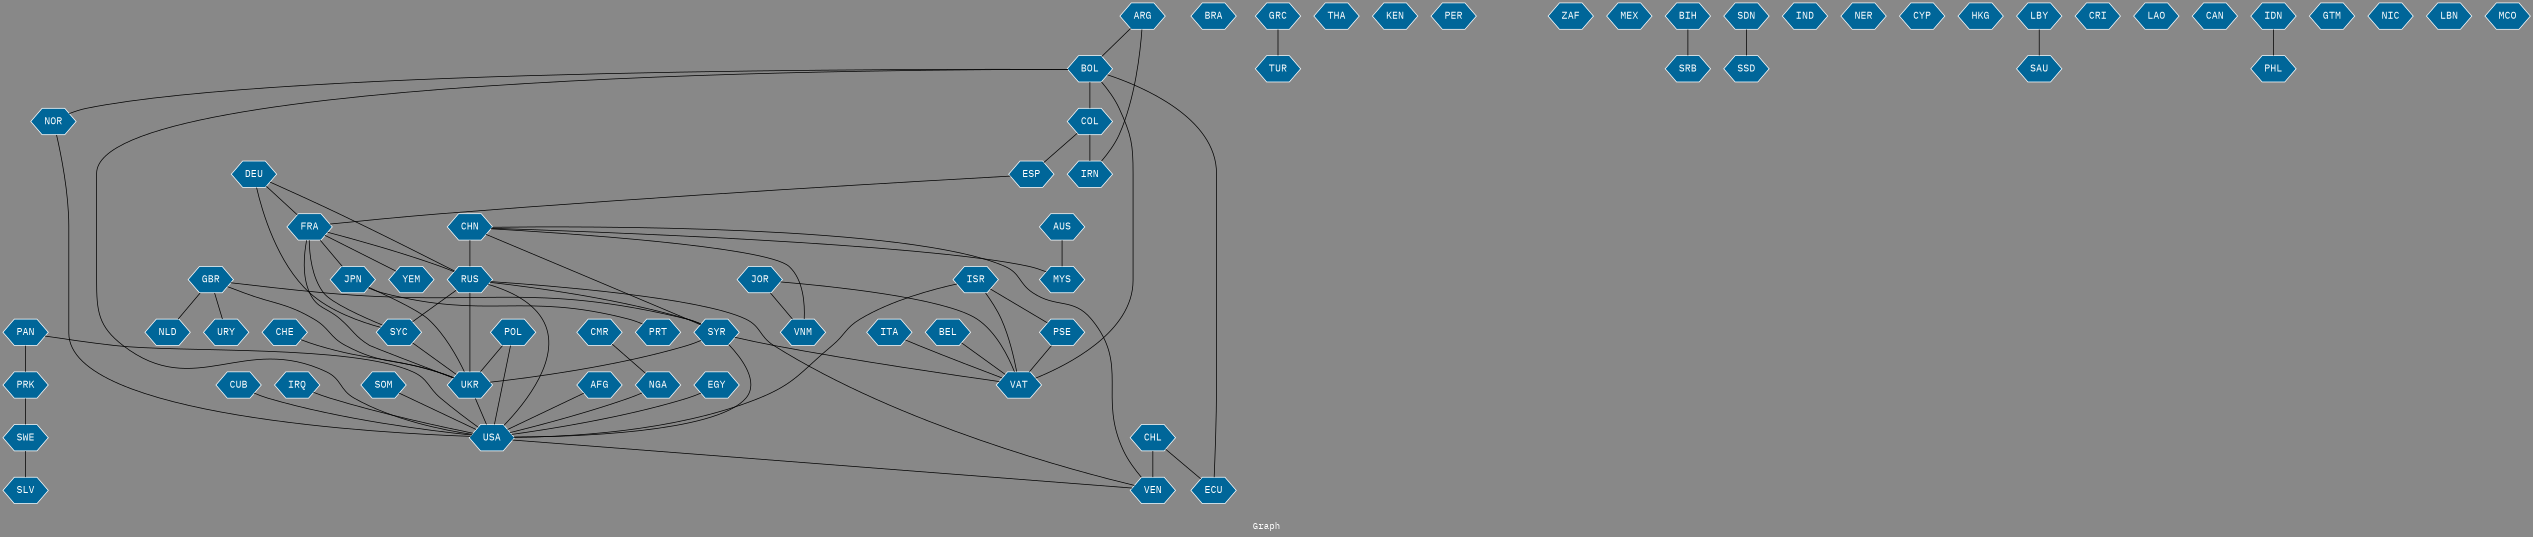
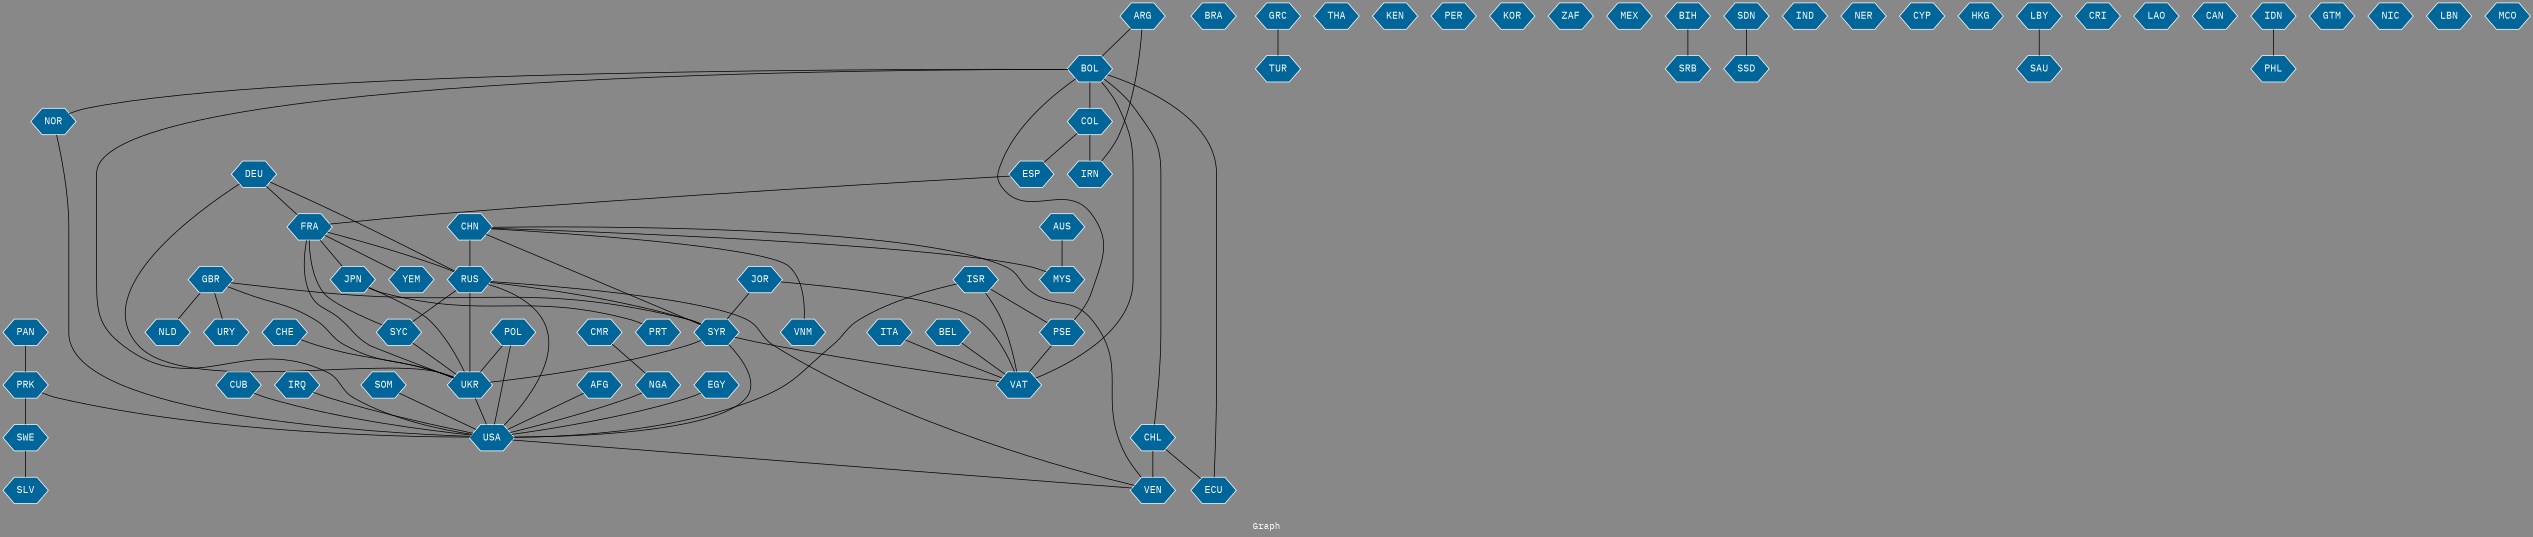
node "KOR": added
edge "BOL" -- "PSE": added
edge "BOL" -- "CHL": added
edge "DEU" -- "SYC": now "DEU" -- "UKR"
edge "JOR" -- "VNM": now "JOR" -- "SYR"
edge "PAN" -- "USA": now "PRK" -- "USA"
